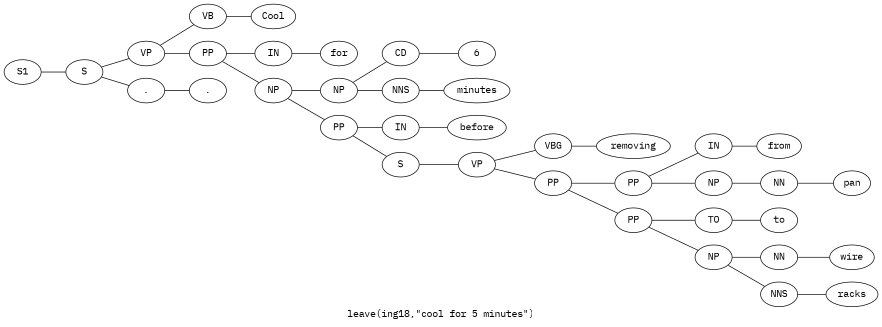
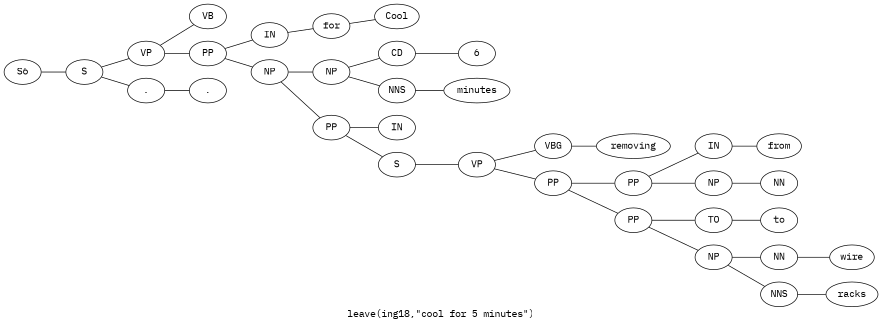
edge "VB" -- "Cool": now "for" -- "Cool"
node "S1": label "S1" -> "S6"
node "before": removed
node "pan": removed
